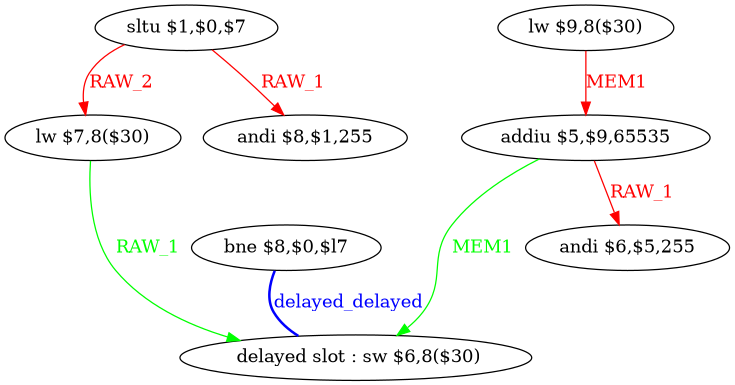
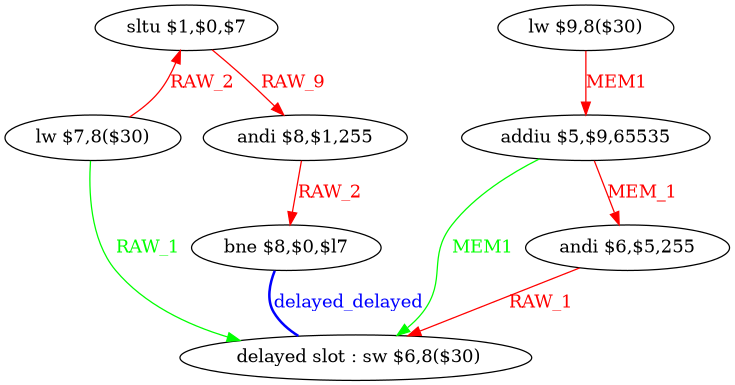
edge "sltu $1,$0,$7" -> "lw $7,8($30)": reversed
edge "sltu $1,$0,$7" -> "andi $8,$1,255": label "RAW_1" -> "RAW_9"
edge "andi $8,$1,255" -> "bne $8,$0,$l7": added, label "RAW_2"
edge "addiu $5,$9,65535" -> "andi $6,$5,255": label "RAW_1" -> "MEM_1"
edge "andi $6,$5,255" -> "delayed slot : sw $6,8($30)": added, label "RAW_1"
